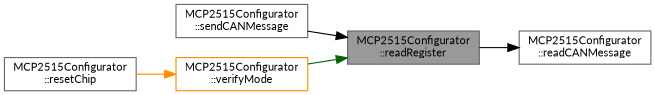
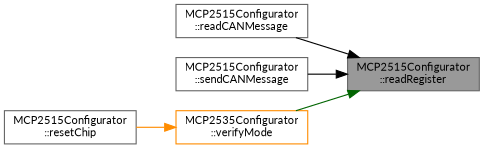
edge "MCP2515Configurator ::readRegister" -> "MCP2515Configurator ::readCANMessage": reversed
node "MCP2515Configurator ::verifyMode": label "MCP2515Configurator ::verifyMode" -> "MCP2535Configurator ::verifyMode"
